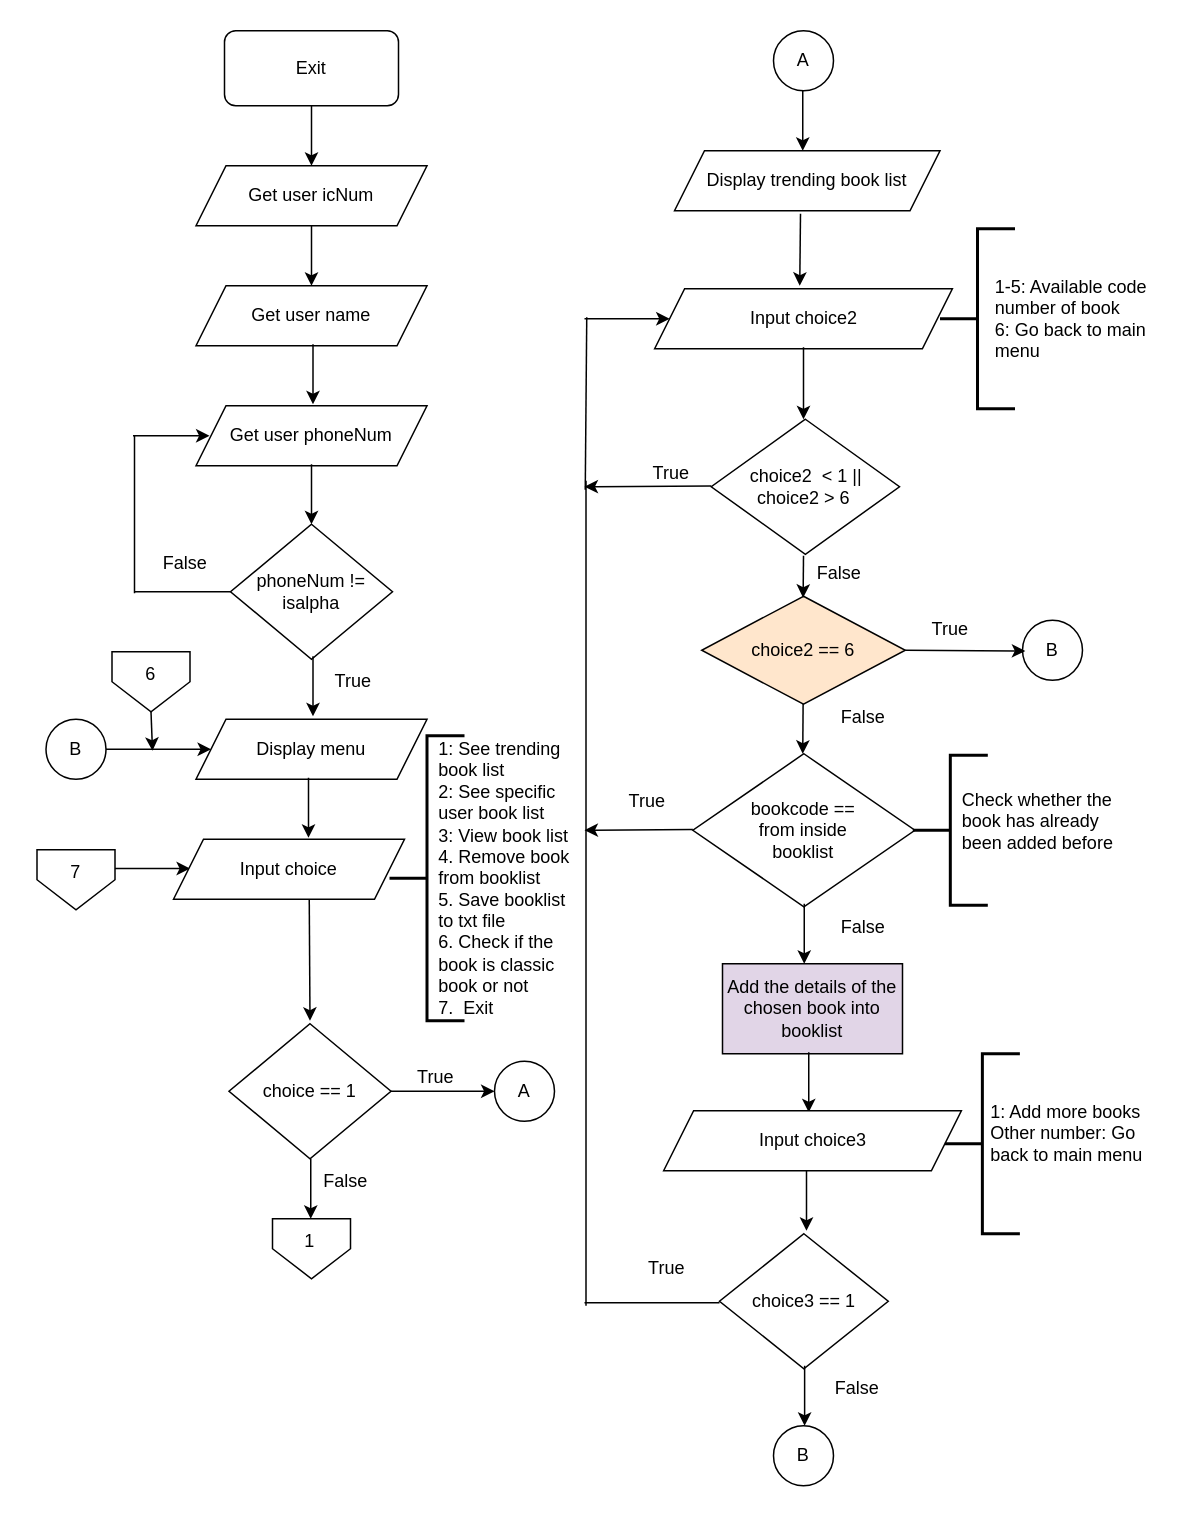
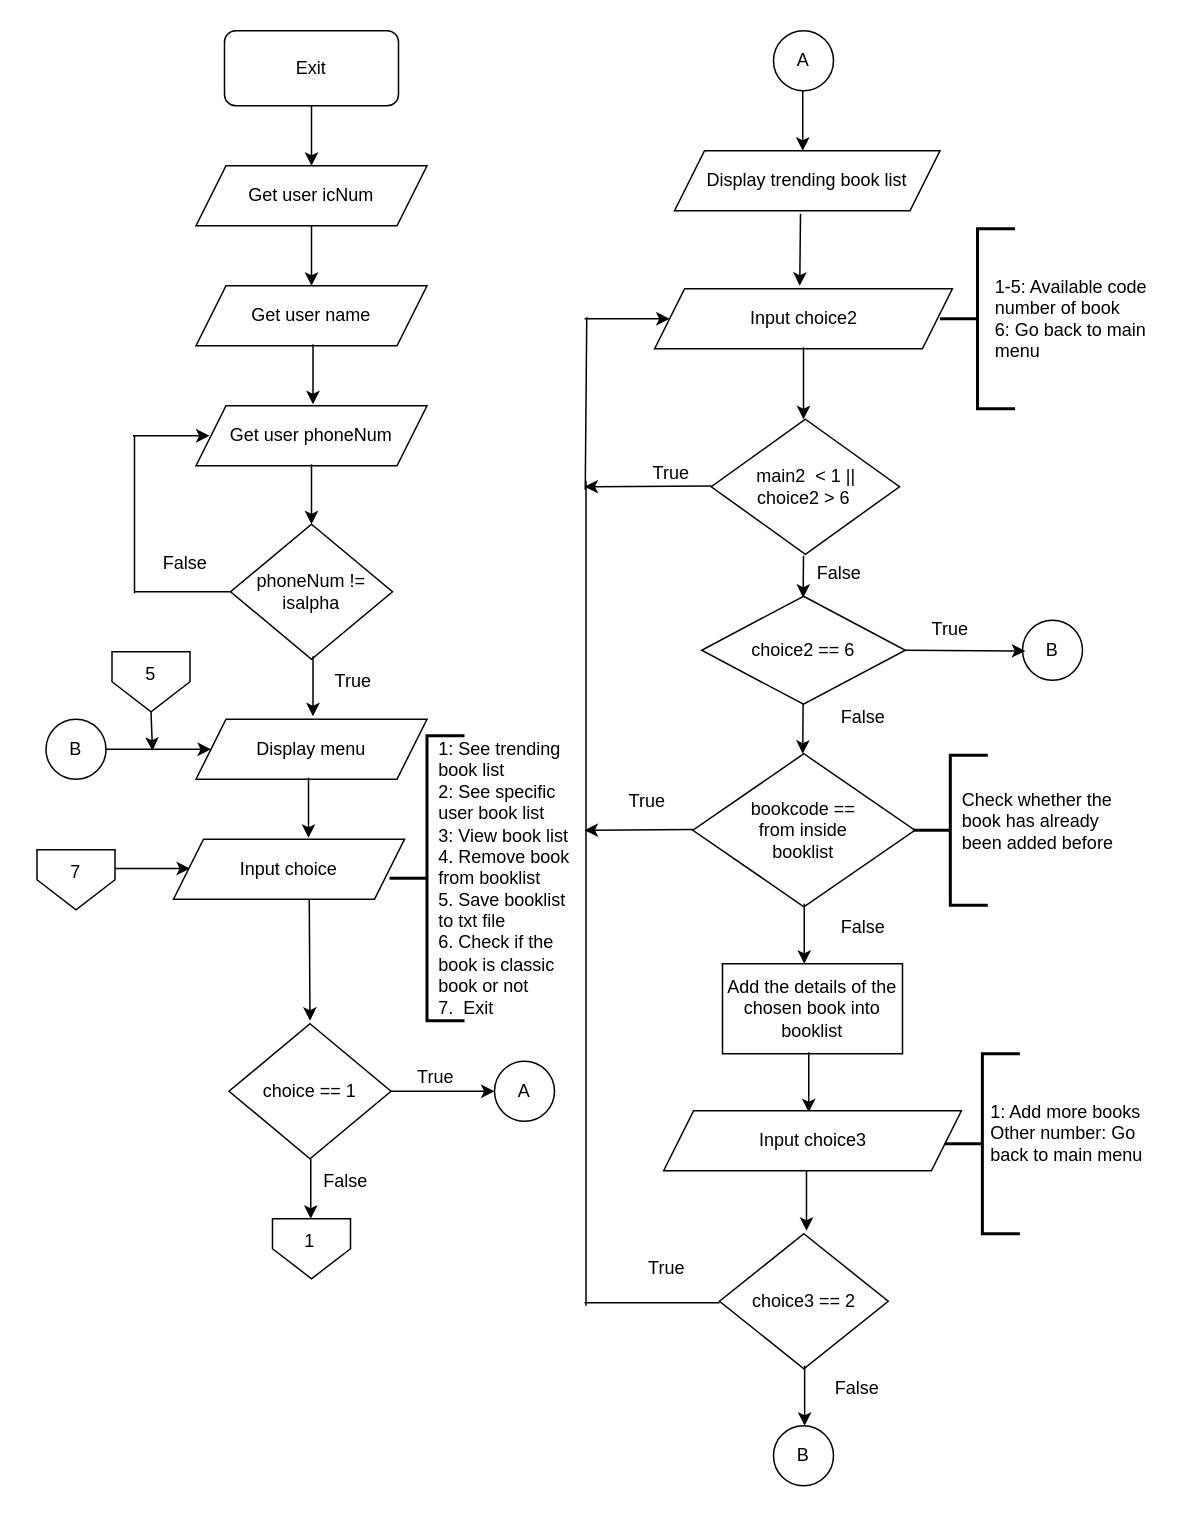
node "choice2 < 1 || choice2 > 6": label "choice2 < 1 || choice2 > 6" -> "main2 < 1 || choice2 > 6"
node "choice2 == 6": fillcolor #ffe6cc -> #ffffff
node "6": label "6" -> "5"
node "Add the details of the chosen book into booklist": fillcolor #e1d5e7 -> #ffffff
node "choice3 == 1": label "choice3 == 1" -> "choice3 == 2"
